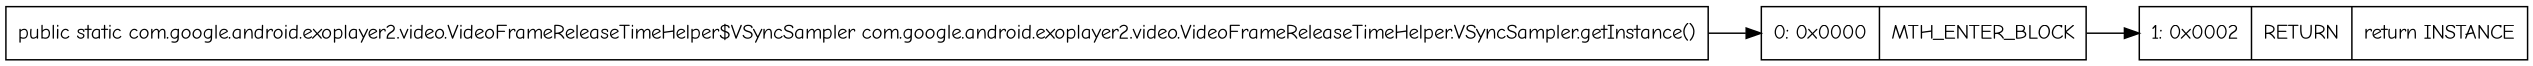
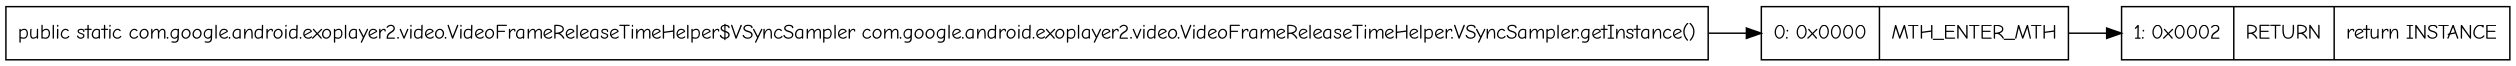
node "0: 0x0000": text "MTH_ENTER_BLOCK" -> "MTH_ENTER_MTH"
